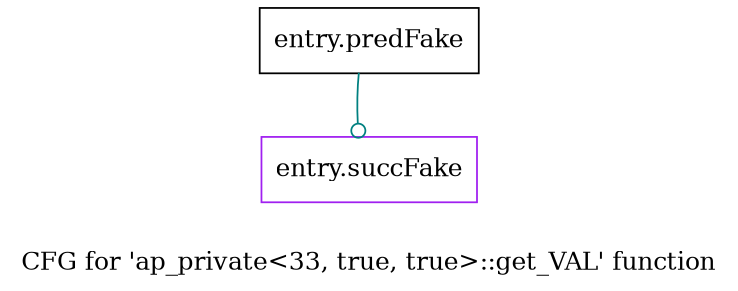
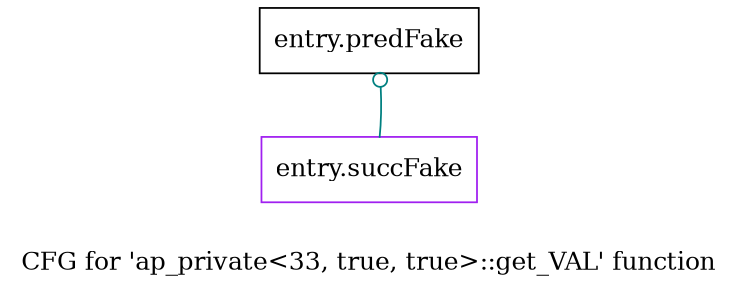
edge "entry.predFake" -> "entry.succFake": reversed
